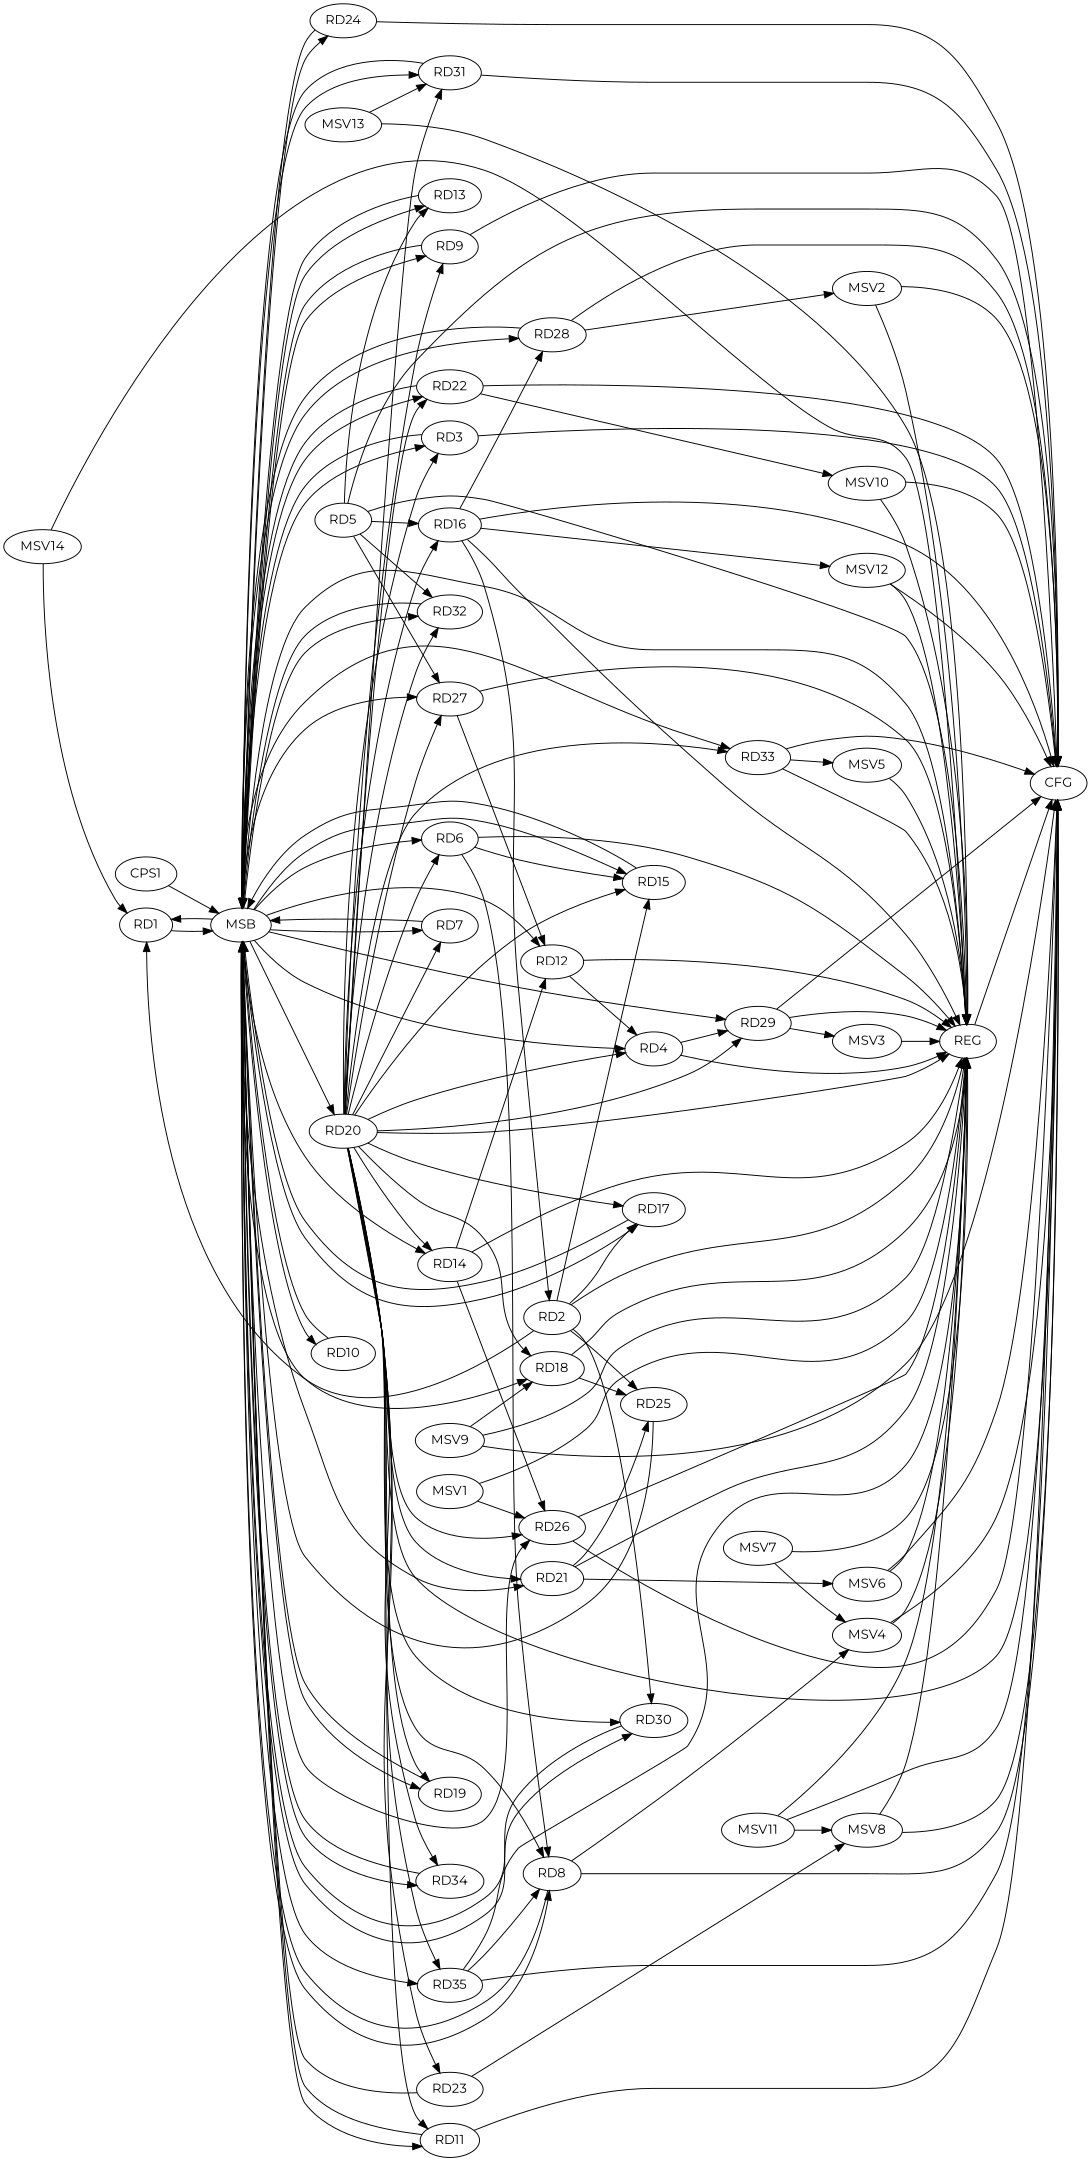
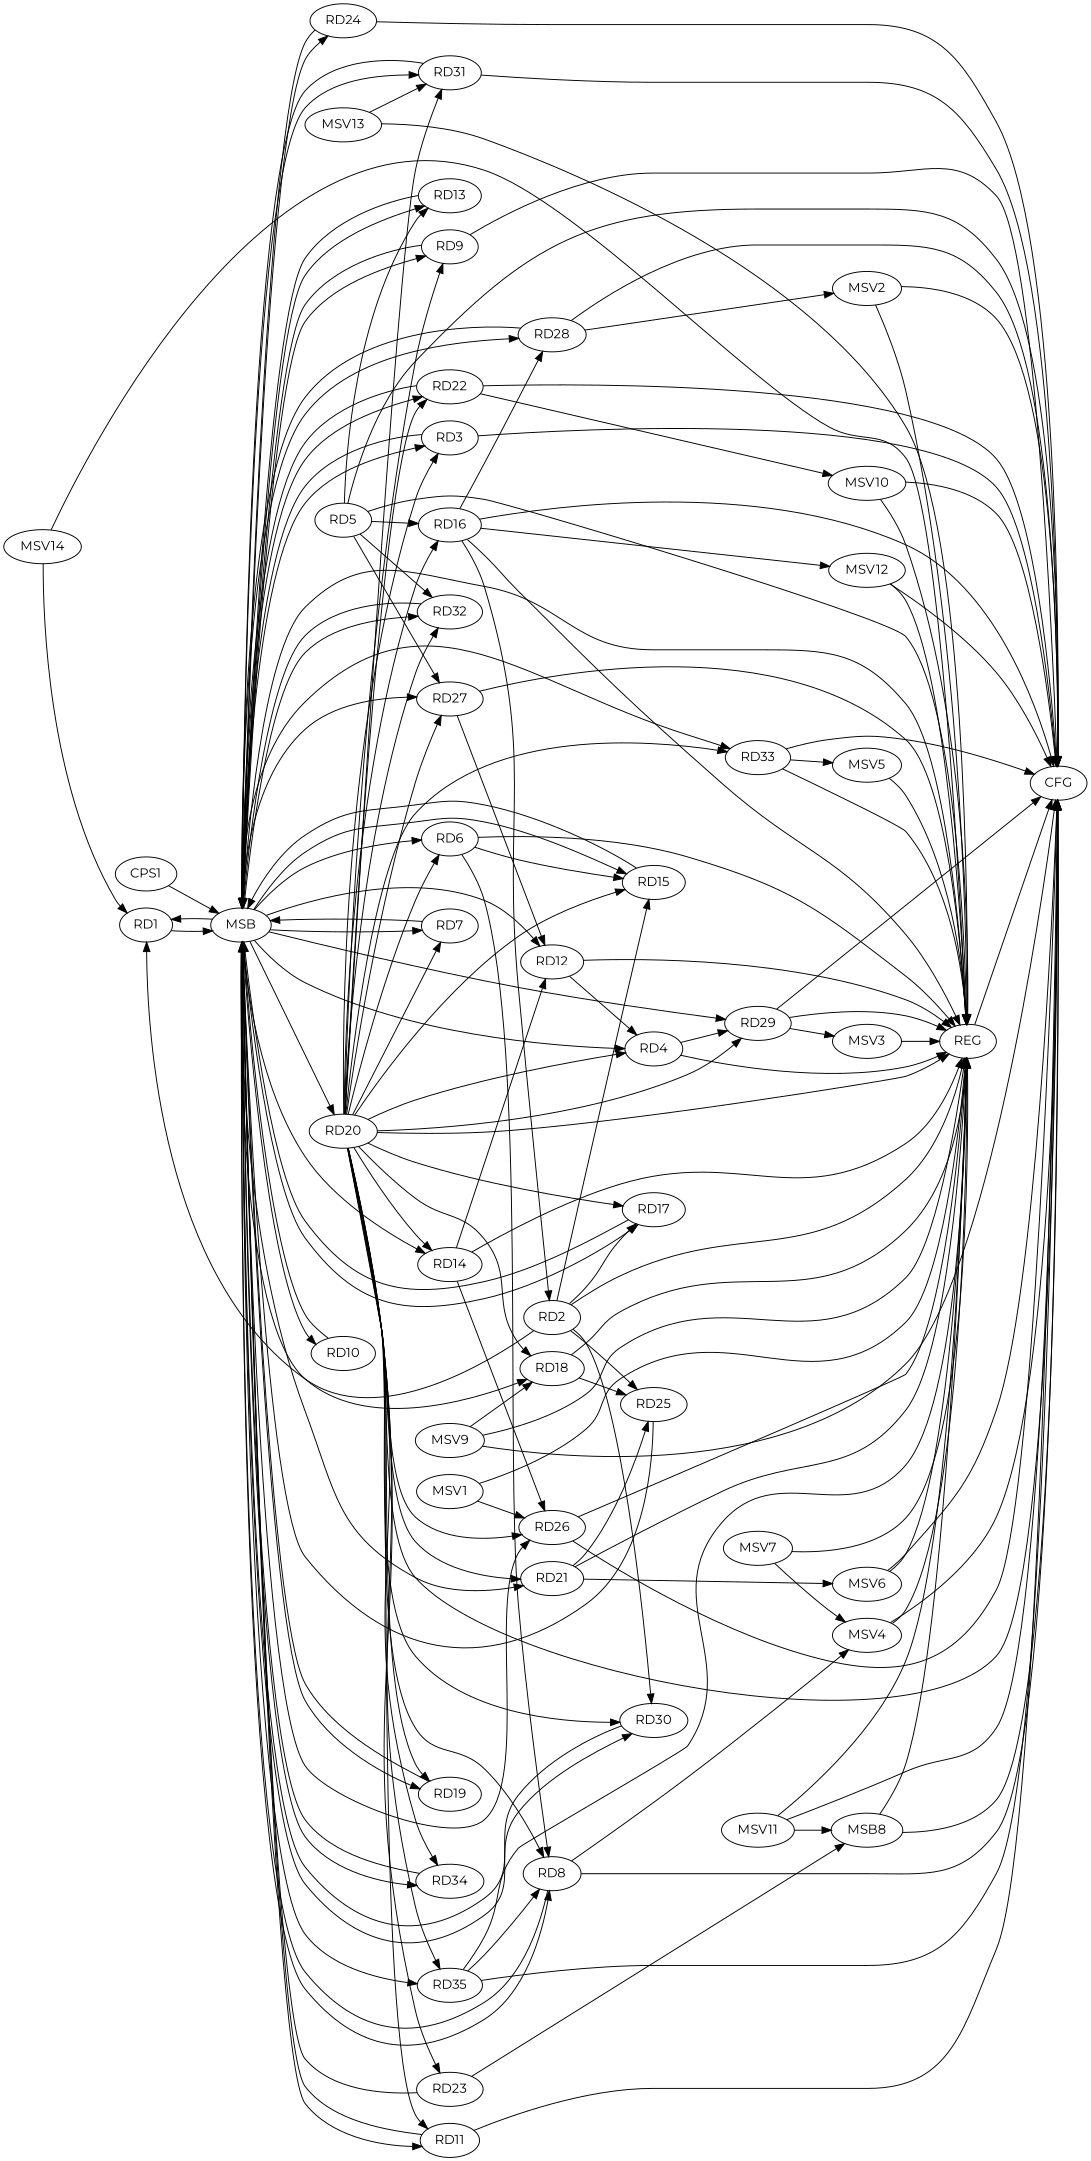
node "MSV8": label "MSV8" -> "MSB8"
